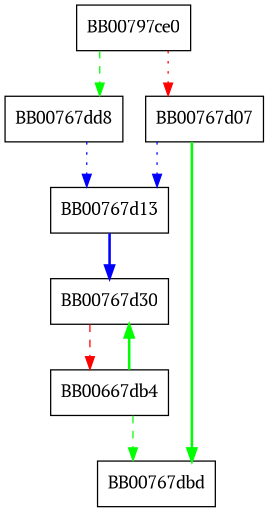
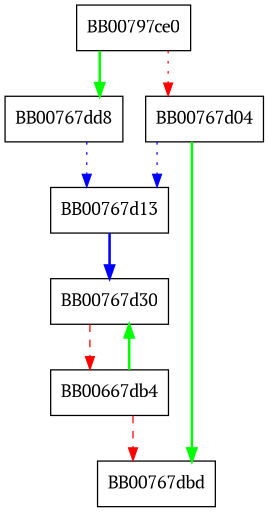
edge "BB00797ce0" -> "BB00767dd8": style dashed -> bold
node "BB00767d07": label "BB00767d07" -> "BB00767d04"
edge "BB00667db4" -> "BB00767dbd": color green -> red
